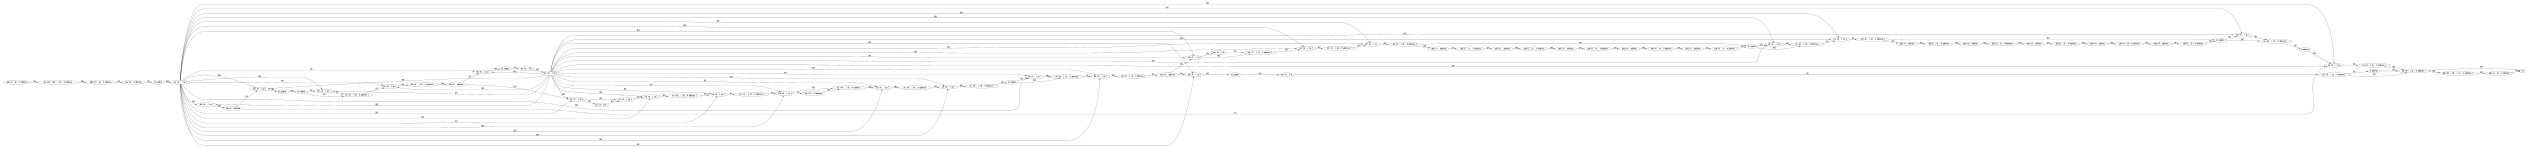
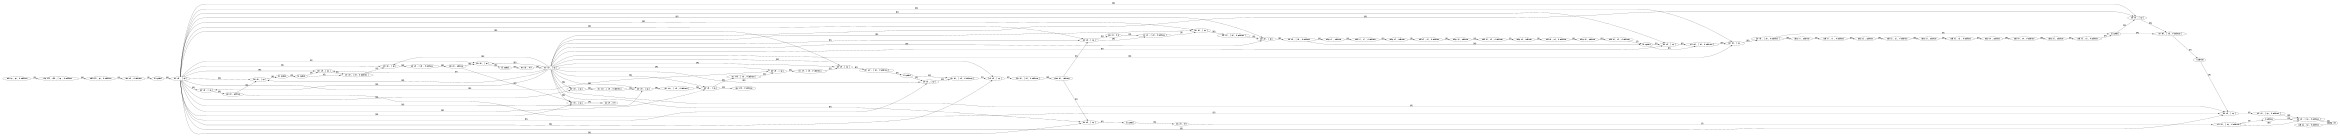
node "ldp x29 , x30 , [ sp , # address ]": removed
edge "mov x10 , # address" -> "str x10 , [ x8 , # address ]": removed, label "CFG"
node "str x9 , [ x8 ]": removed
